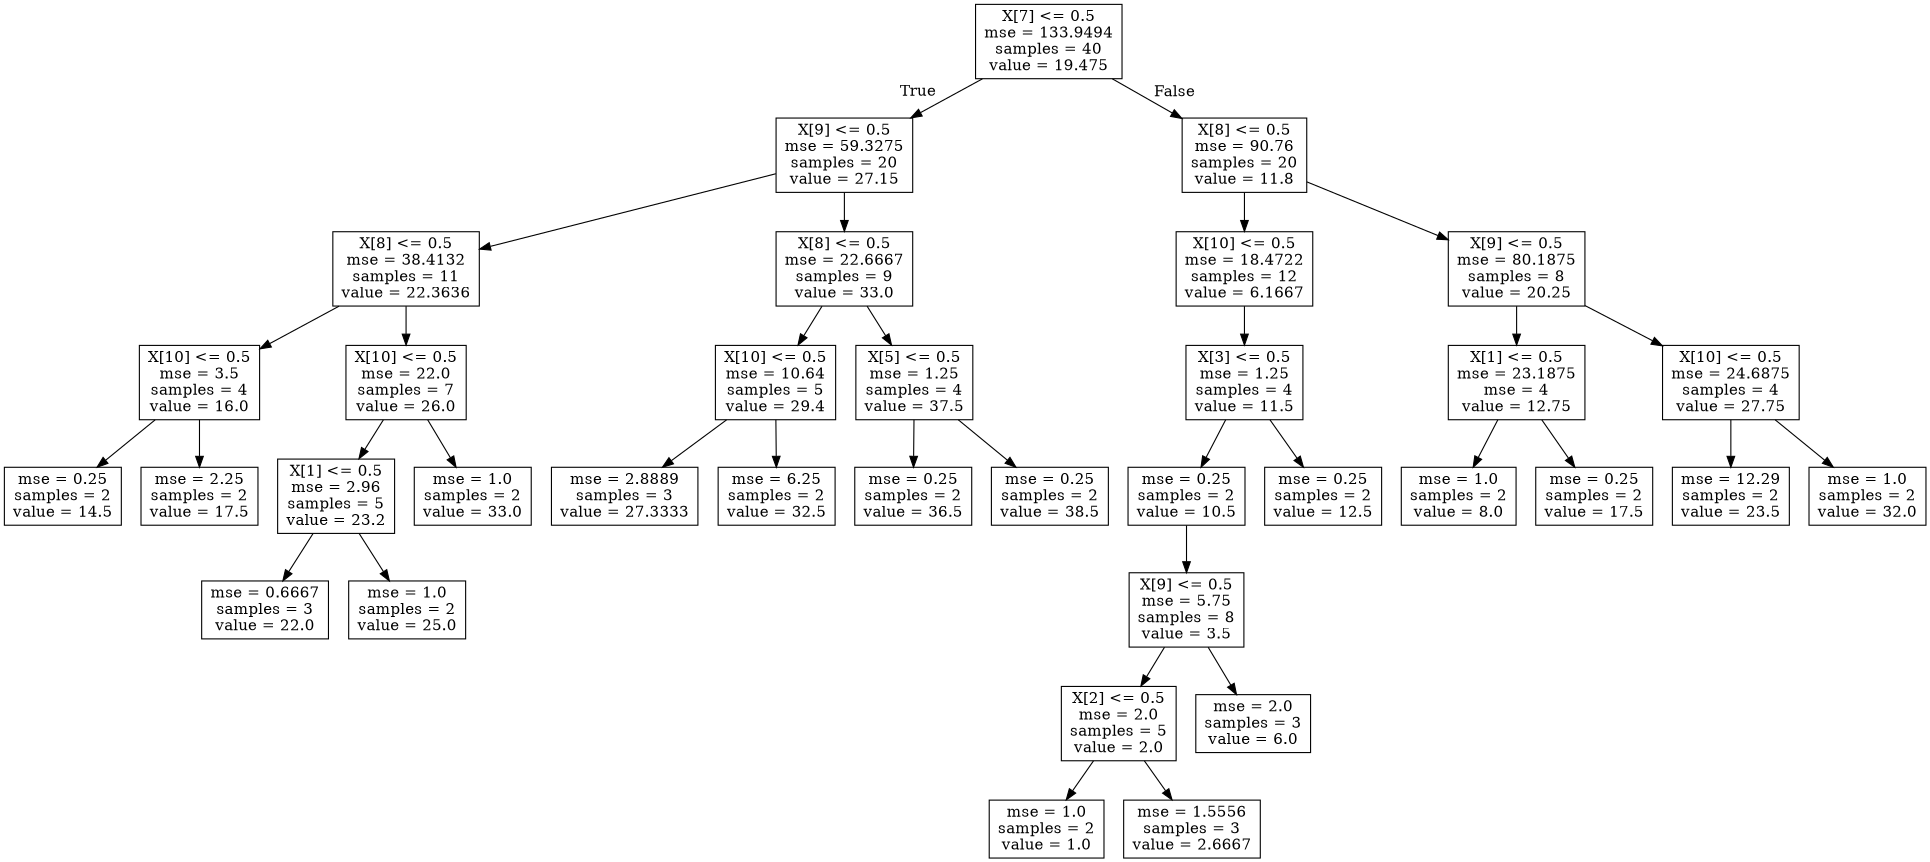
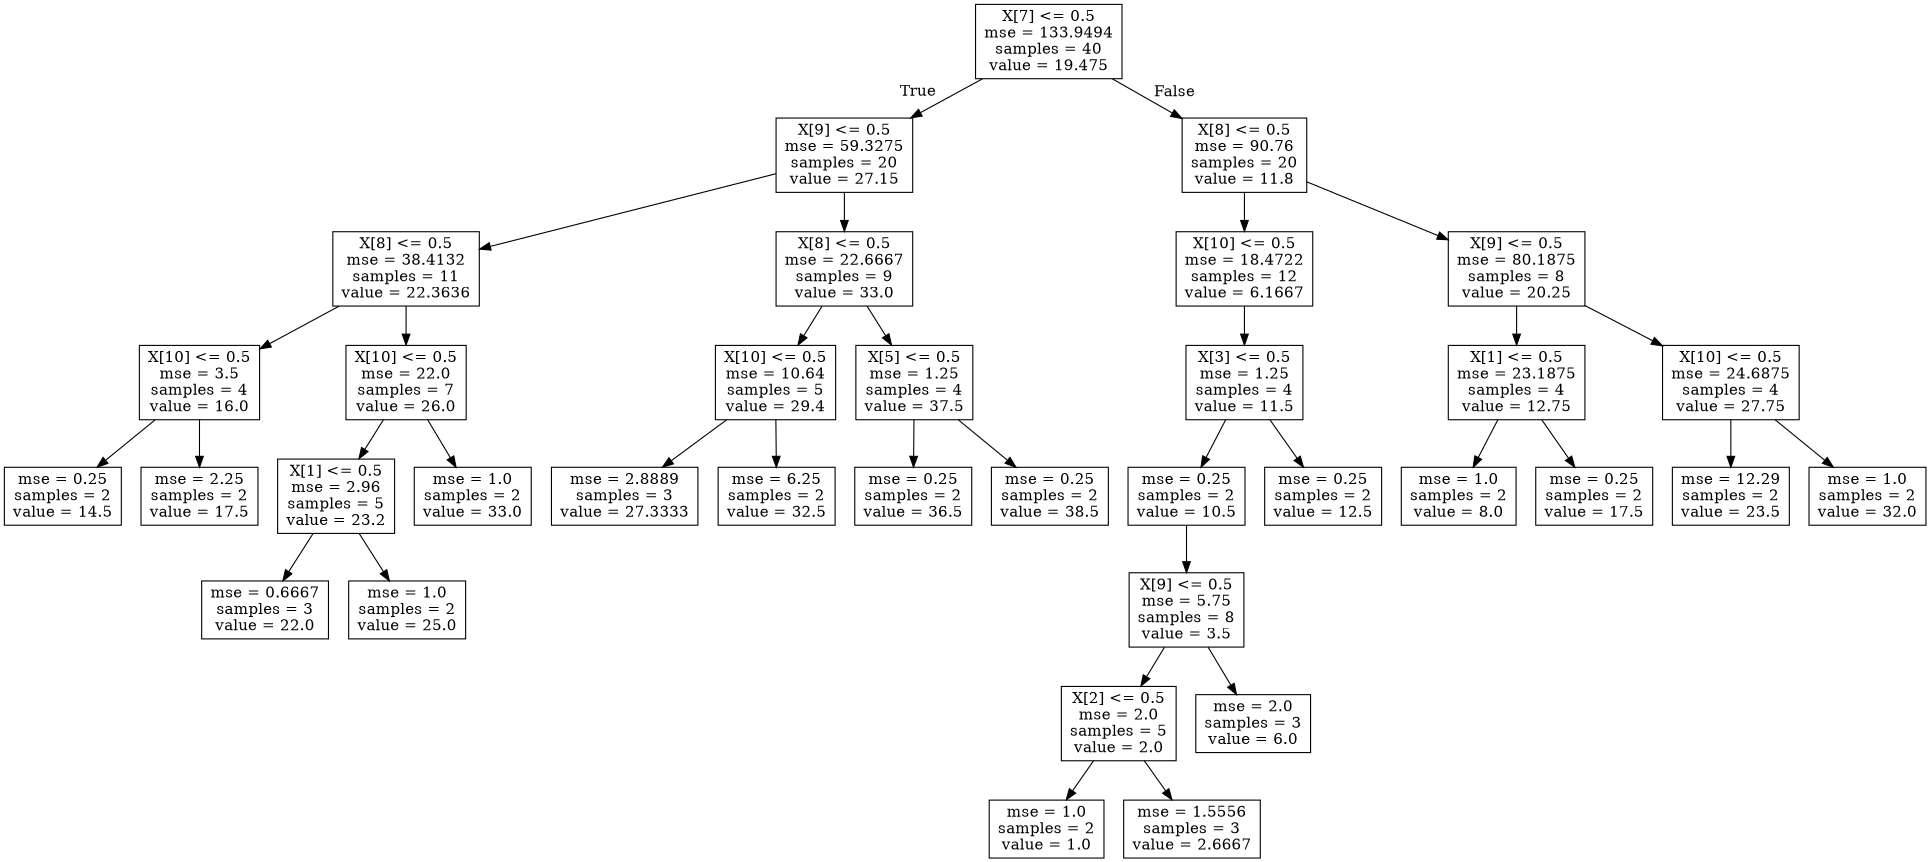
node "X[1] <= 0.5 mse = 23.1875 mse = 4 value = 12.75": label "X[1] <= 0.5 mse = 23.1875 mse = 4 value = 12.75" -> "X[1] <= 0.5 mse = 23.1875 samples = 4 value = 12.75"
